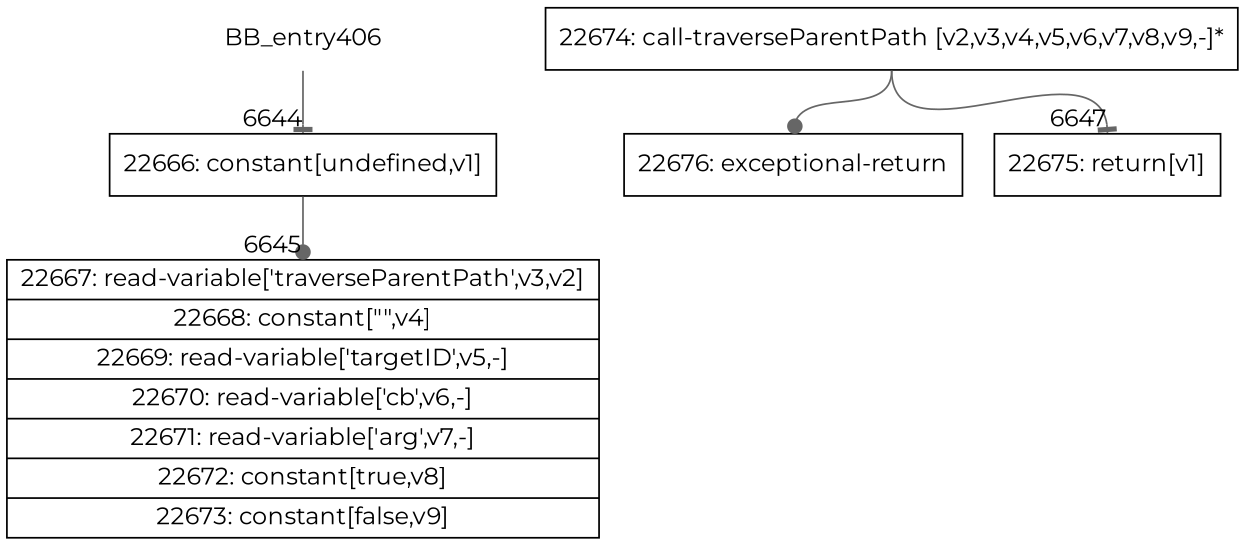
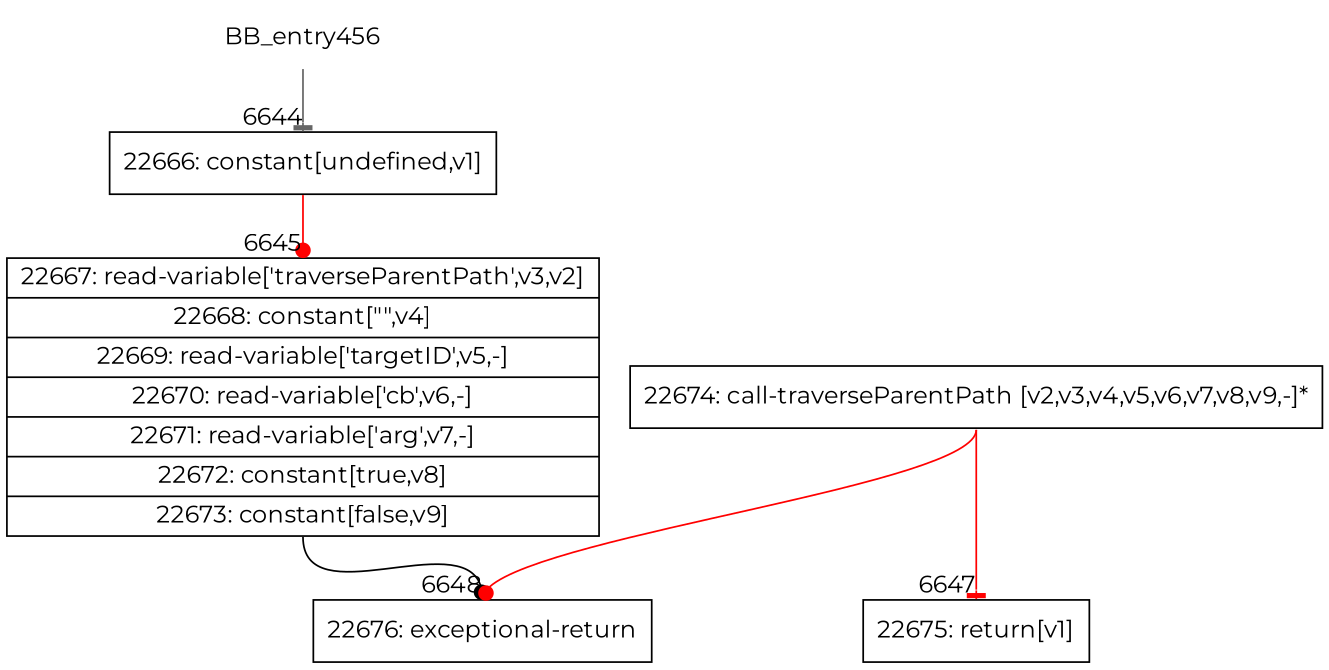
node "BB_entry406": label "BB_entry406" -> "BB_entry456"
edge "22674: call-traverseParentPath [v2,v3,v4,v5,v6,v7,v8,v9,-]*" -> "22676: exceptional-return": color gray40 -> red
edge "22674: call-traverseParentPath [v2,v3,v4,v5,v6,v7,v8,v9,-]*" -> "22675: return[v1]": color gray40 -> red
edge "22666: constant[undefined,v1]" -> "22667: read-variable['traverseParentPath',v3,v2]": color gray40 -> red
edge "22667: read-variable['traverseParentPath',v3,v2]" -> "22676: exceptional-return": added
